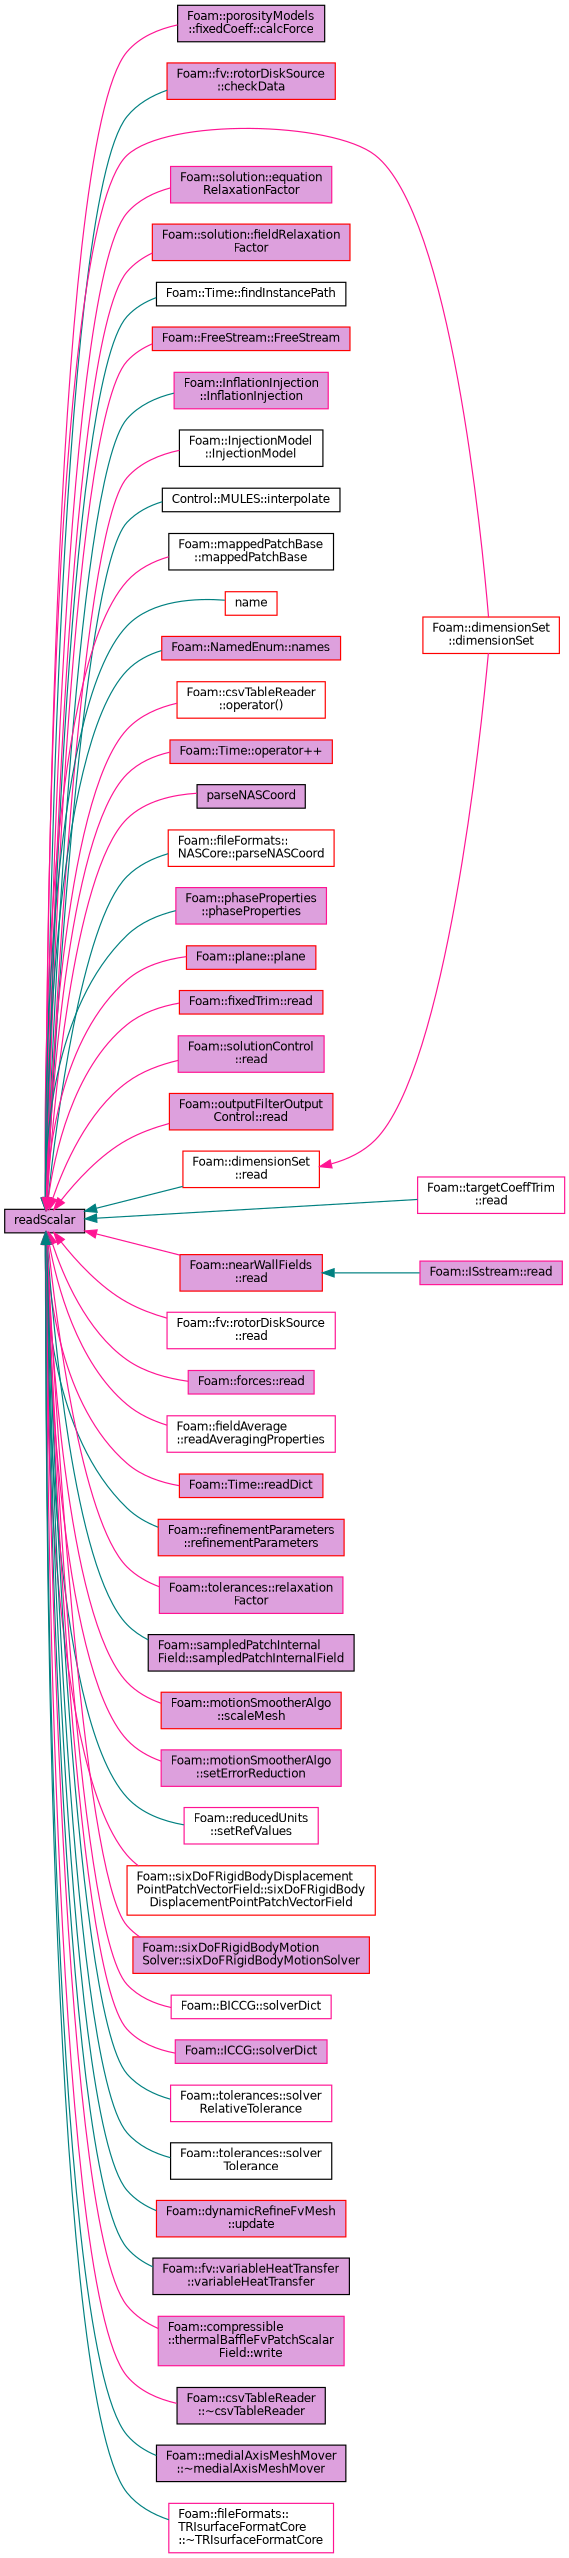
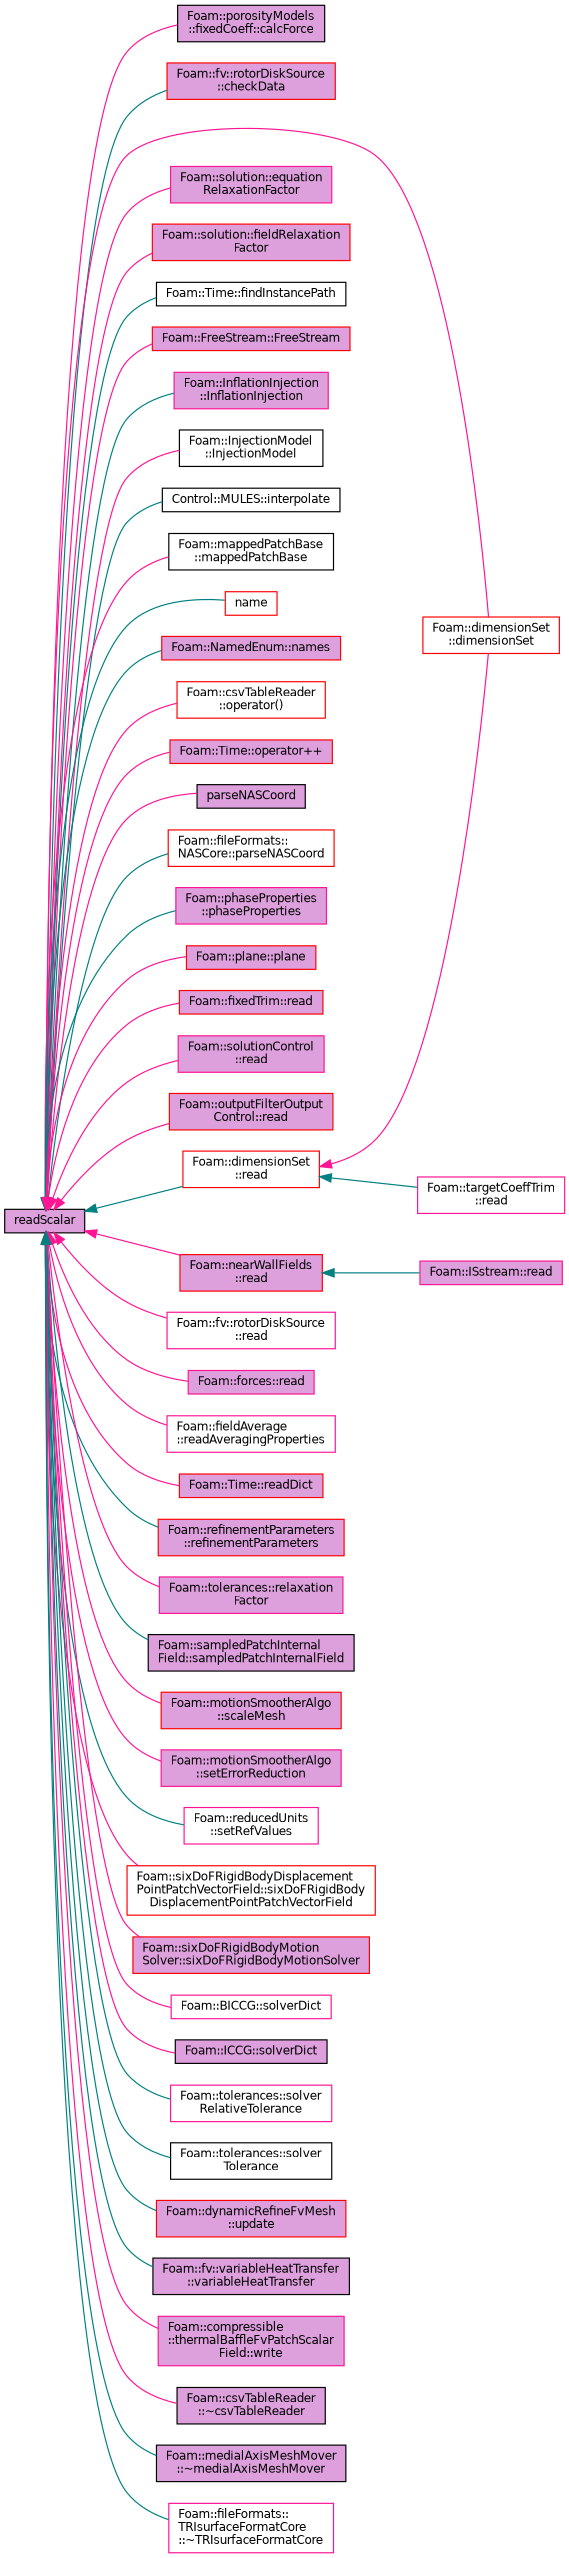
edge "Foam::targetCoeffTrim ::read" -> "readScalar": now "Foam::targetCoeffTrim ::read" -> "Foam::dimensionSet ::read"
node "Foam::ICCG::solverDict": color deeppink -> black
